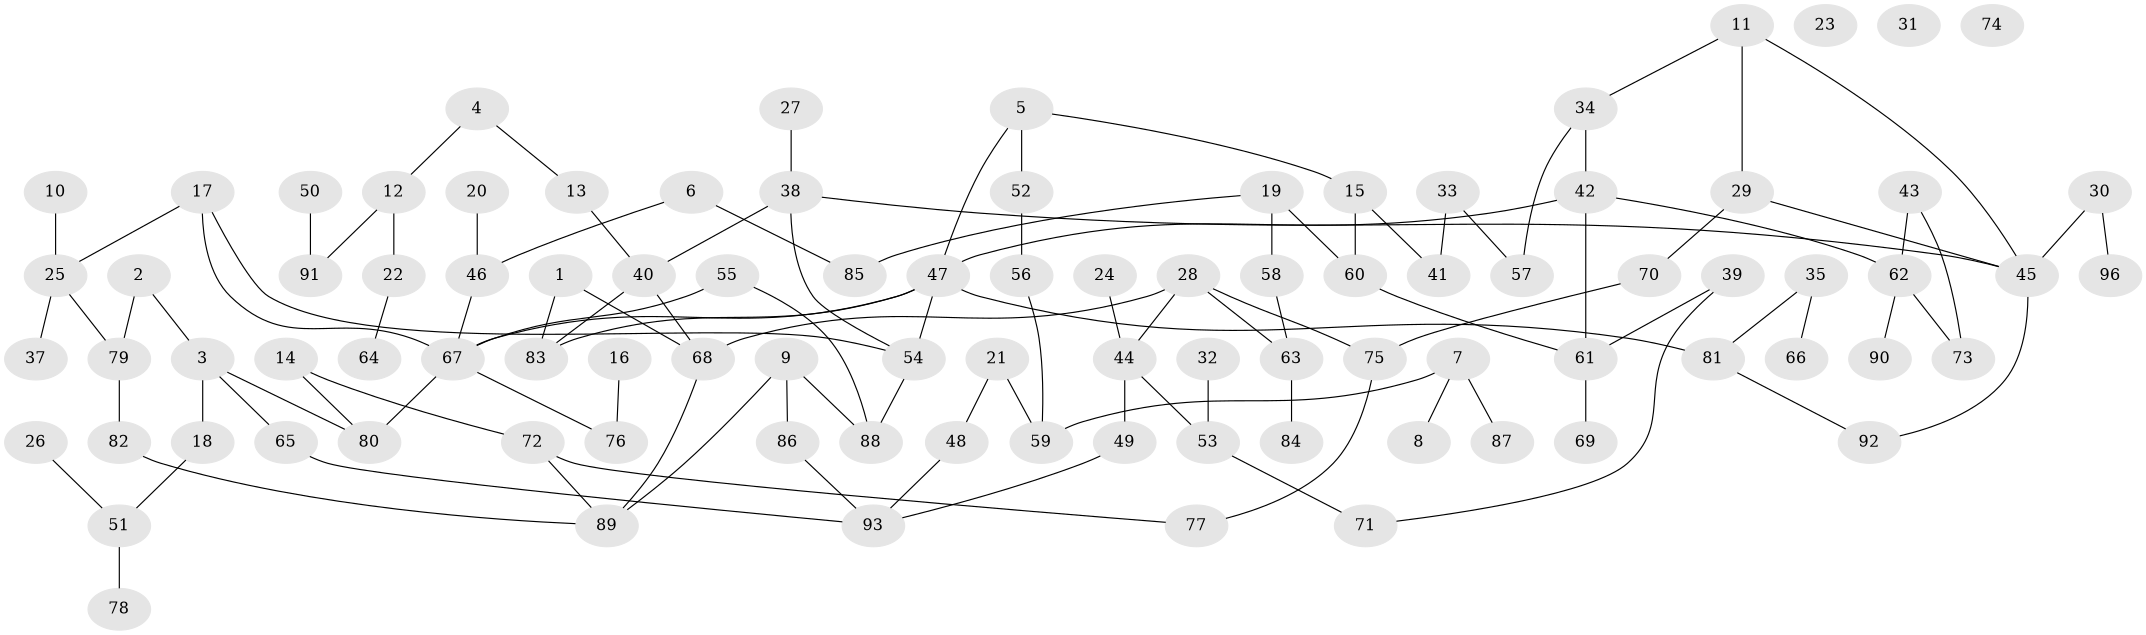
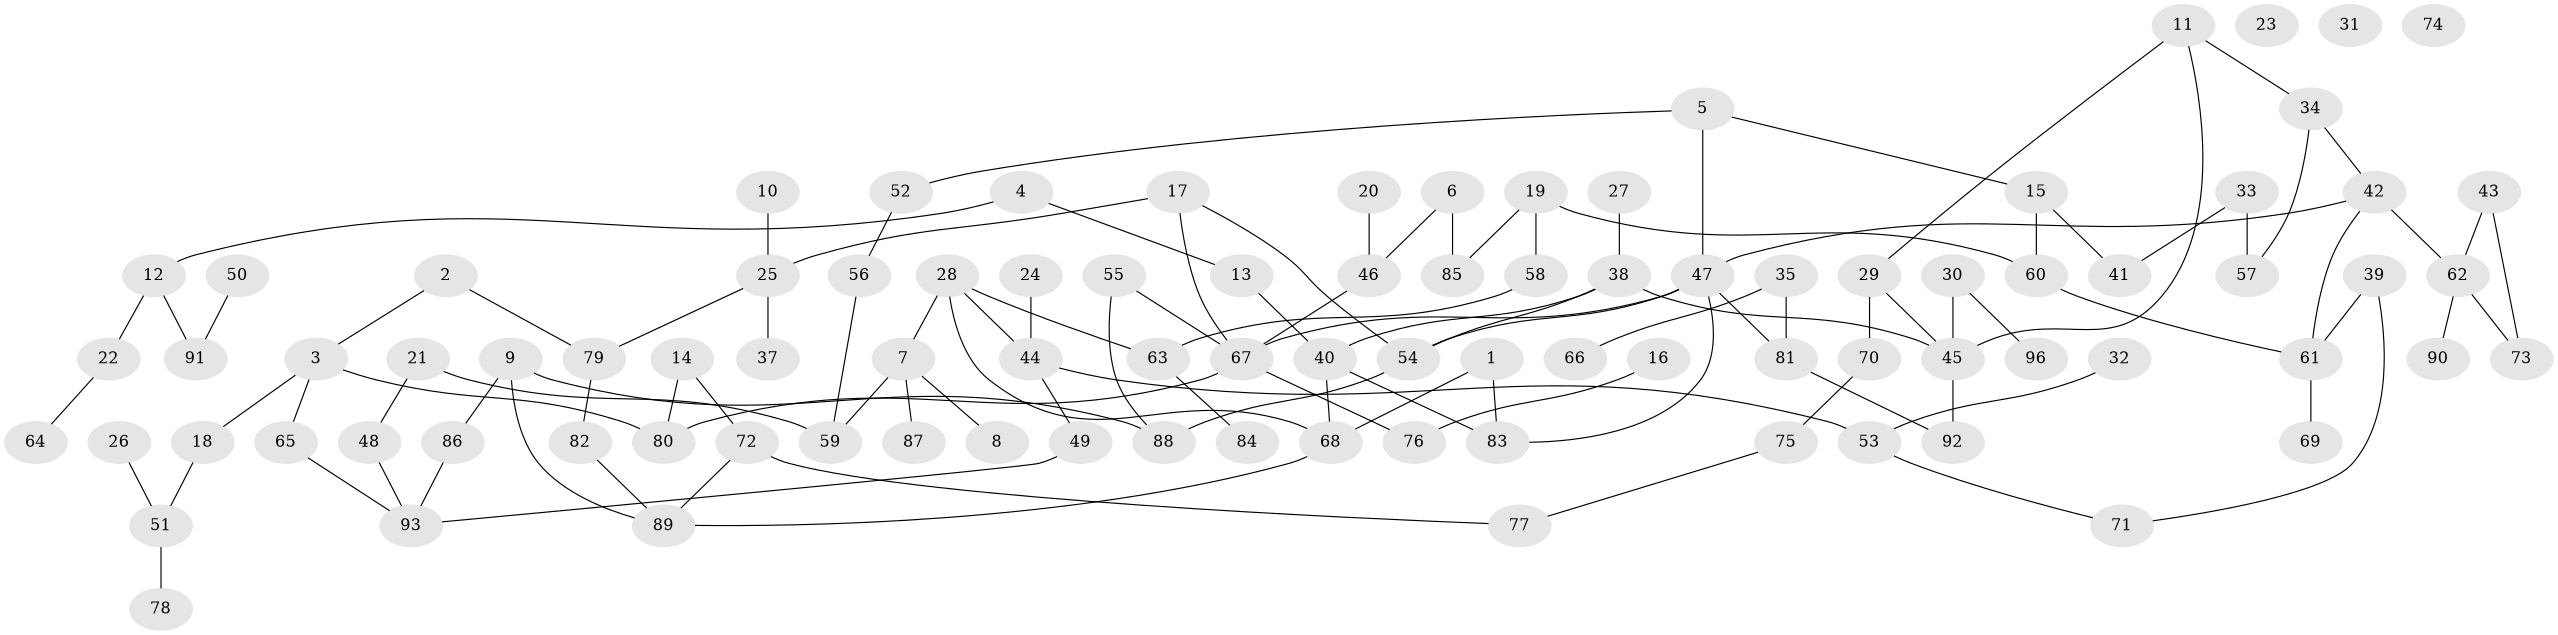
edge "28" -- "75": now "28" -- "7"
